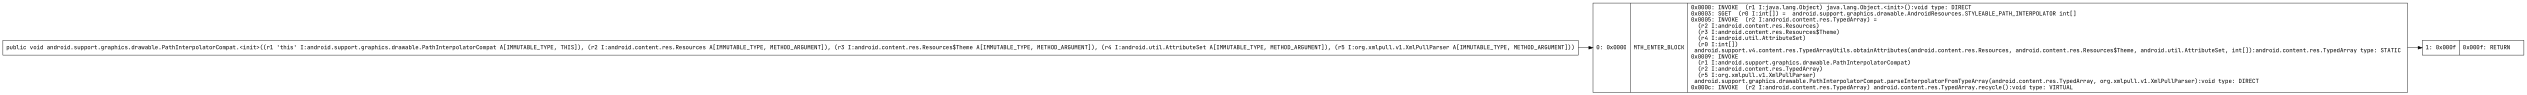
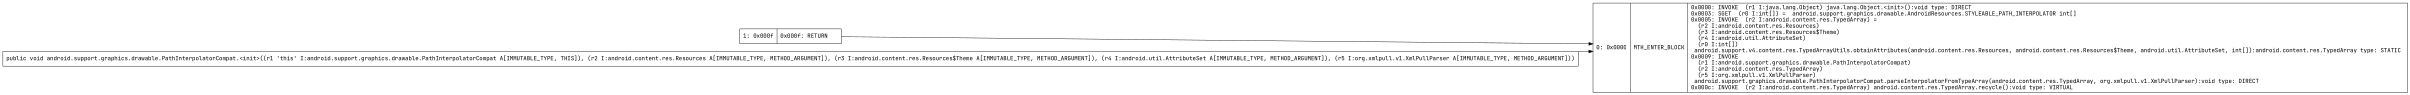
edge "0: 0x0000" -> "1: 0x000f": reversed
